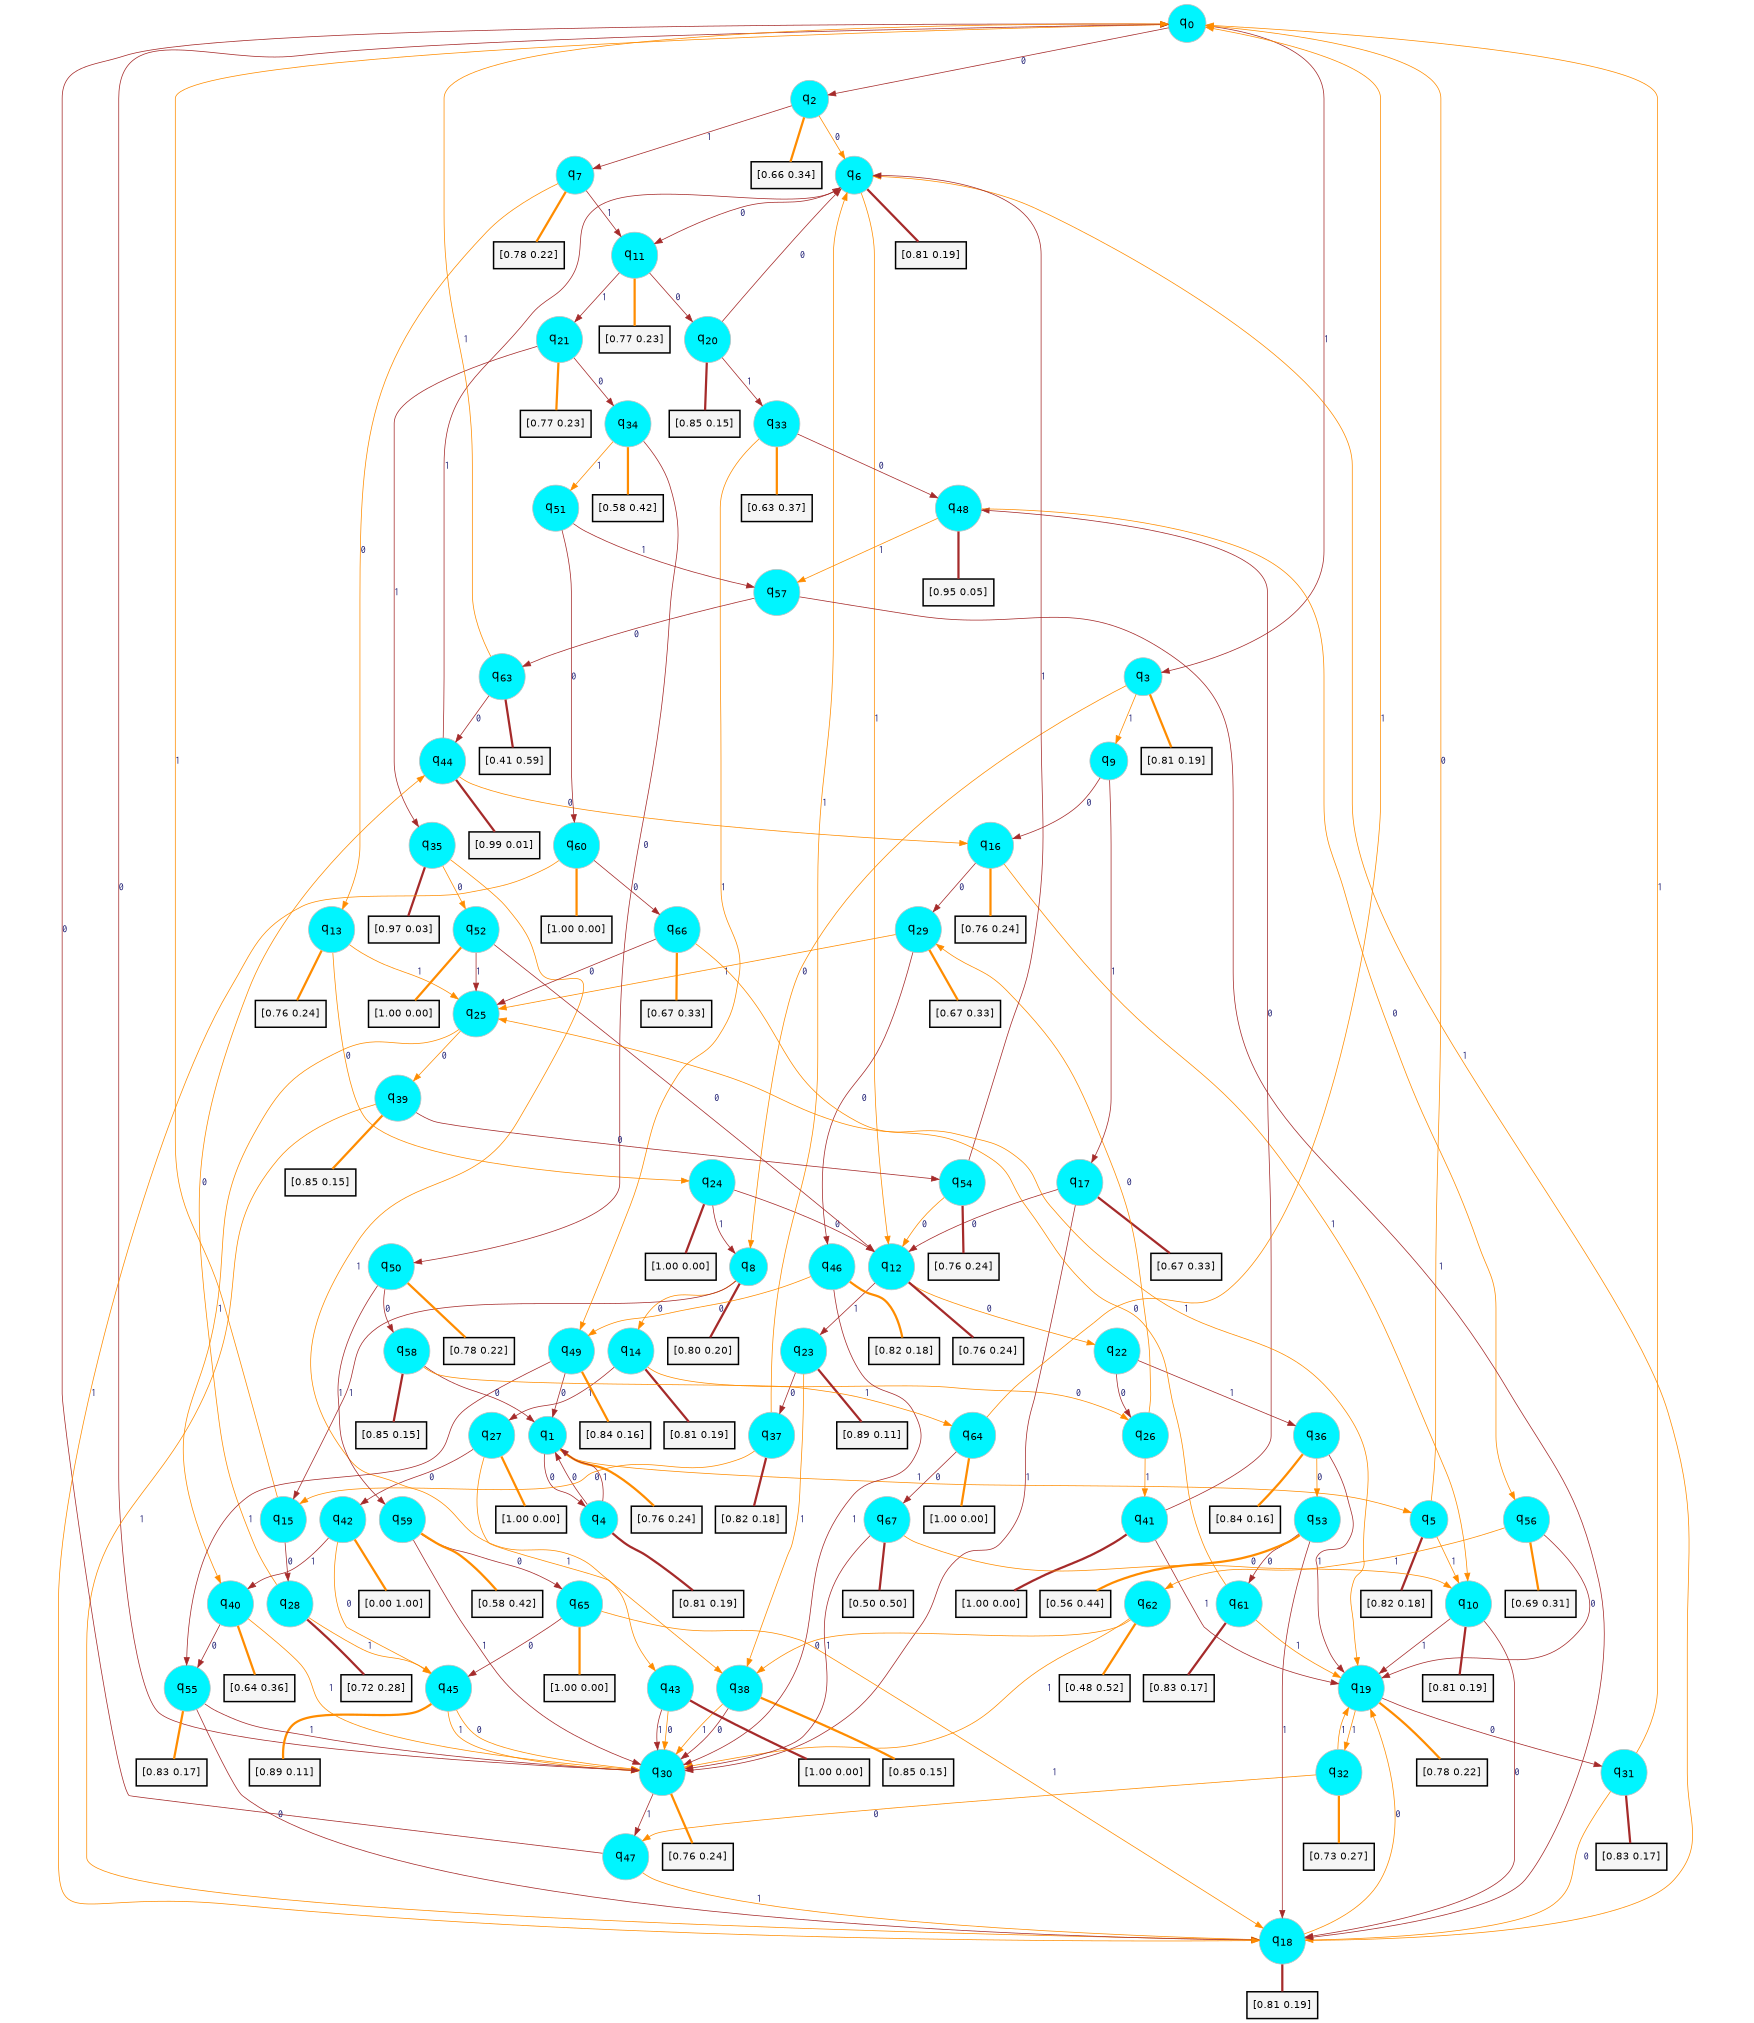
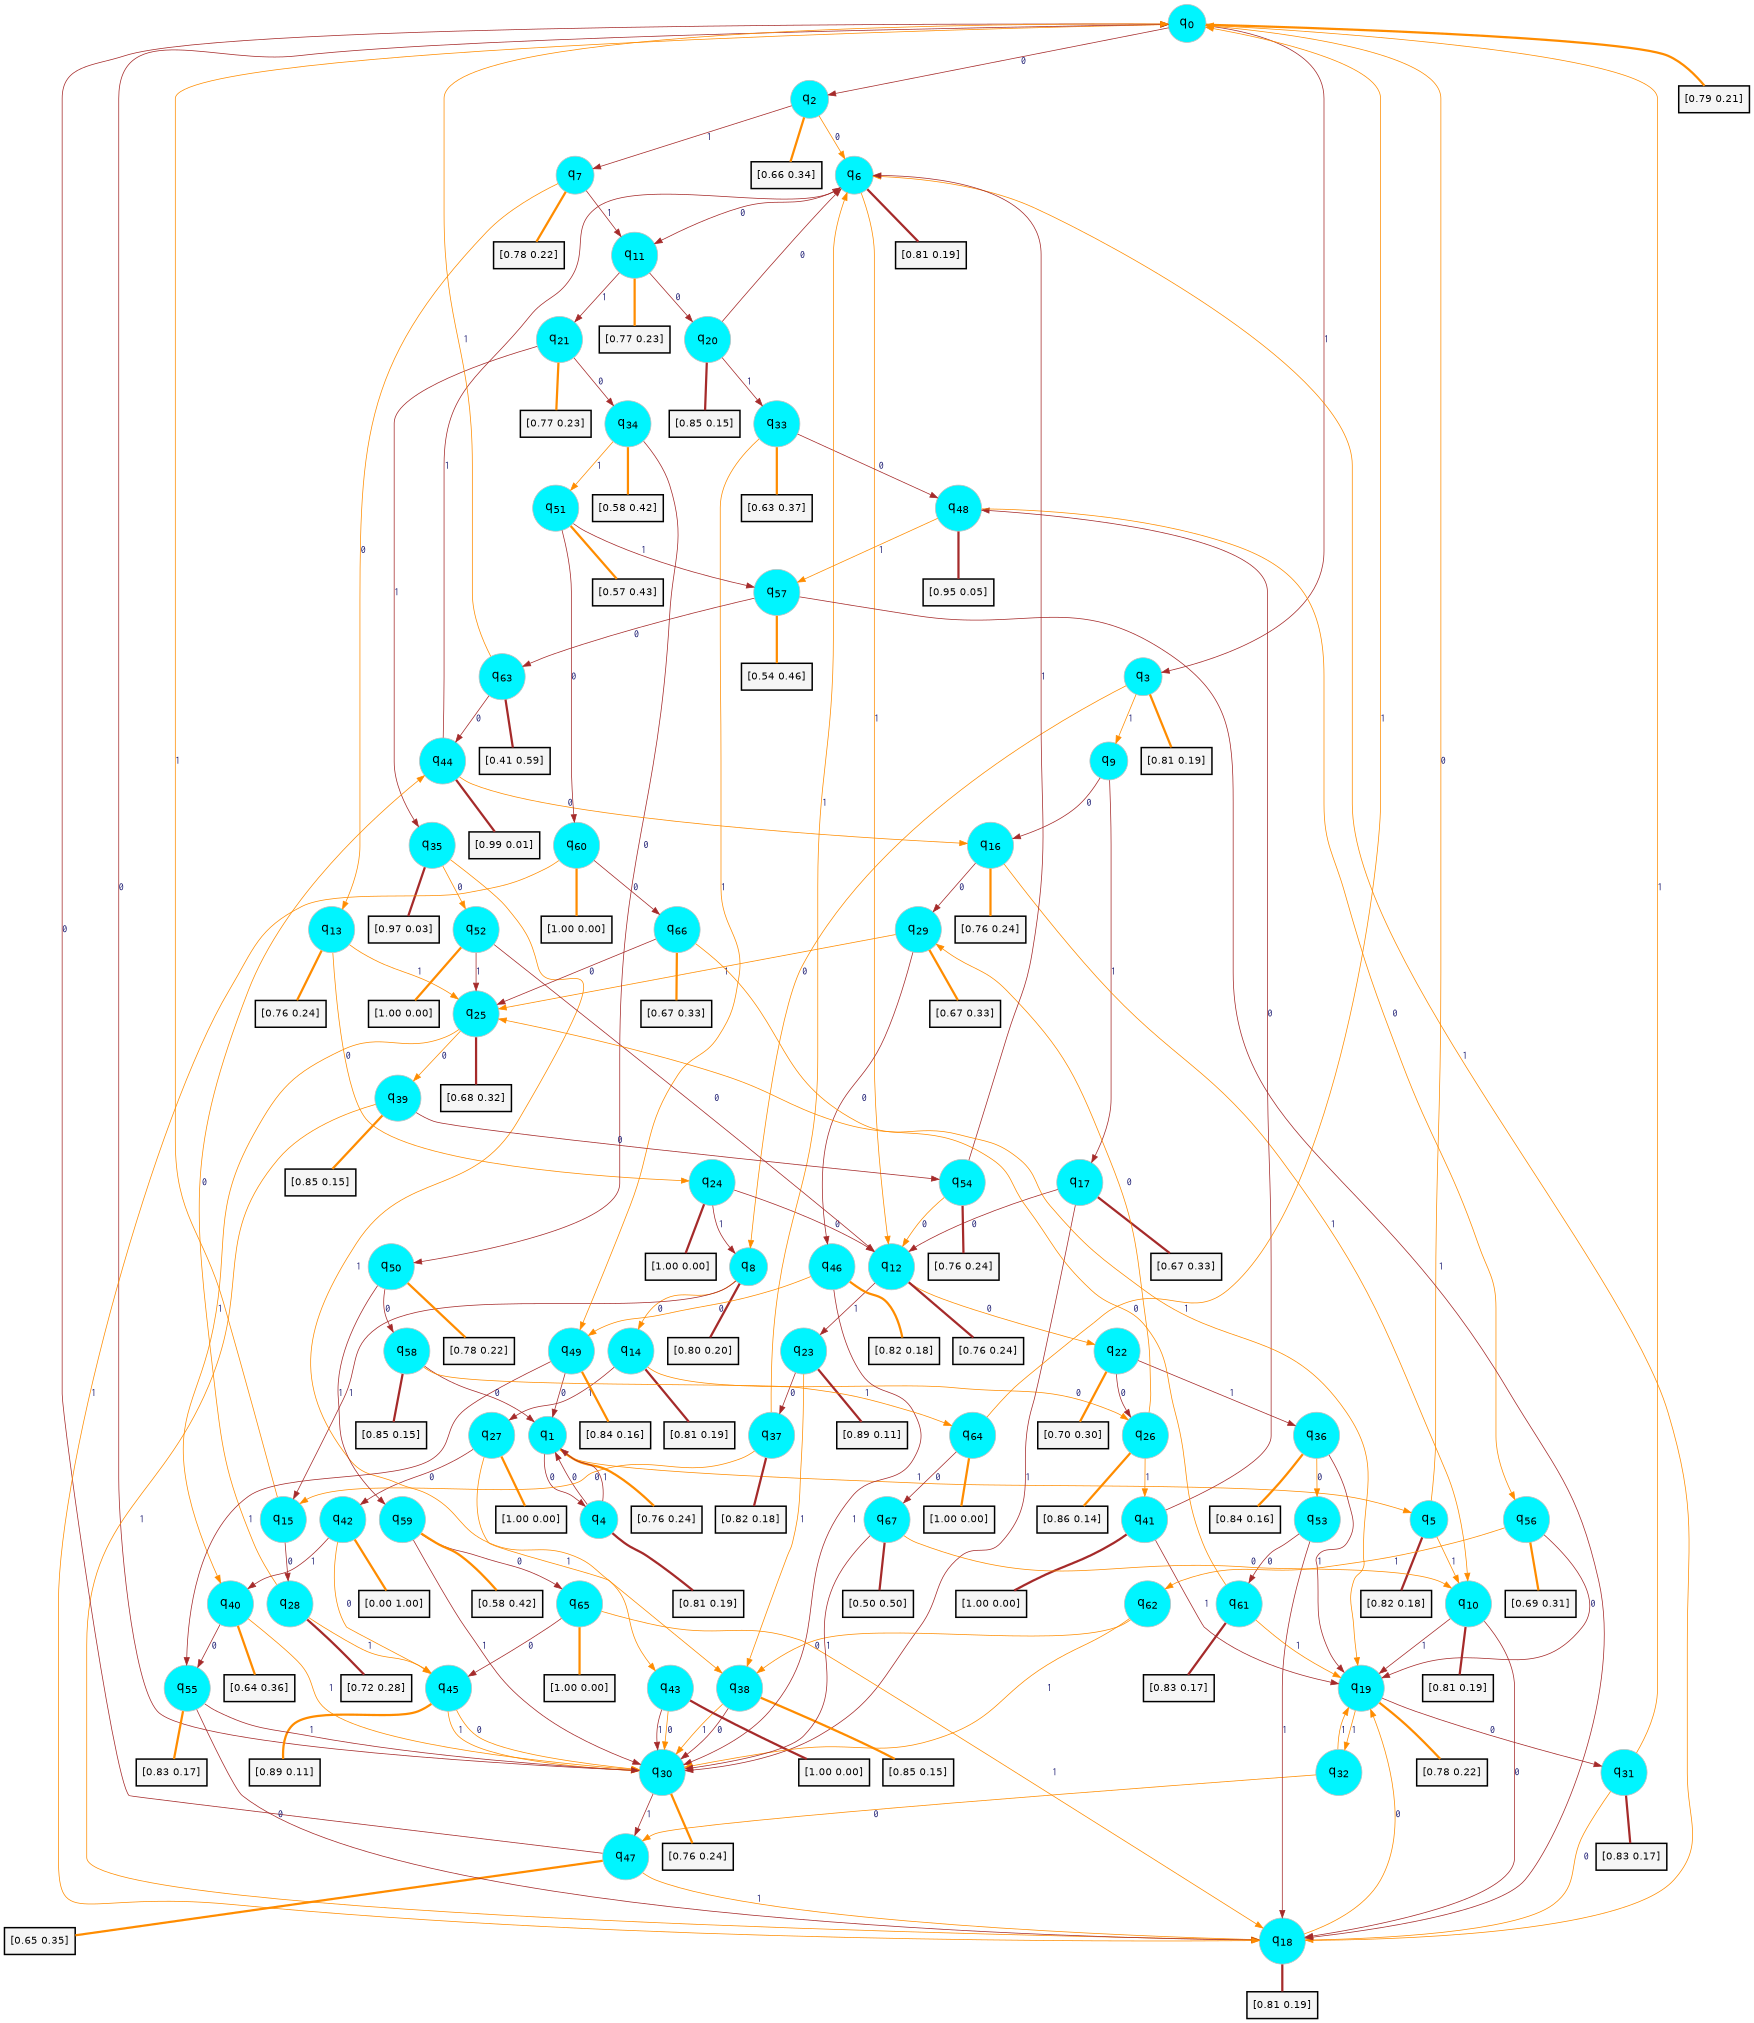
node "[0.79 0.21]": added
node "[0.57 0.43]": added
node "[0.54 0.46]": added
node "[0.68 0.32]": added
node "[0.70 0.30]": added
node "[0.86 0.14]": added
node "[0.56 0.44]": removed
node "[0.48 0.52]": removed
node "[0.73 0.27]": removed
node "[0.65 0.35]": added
